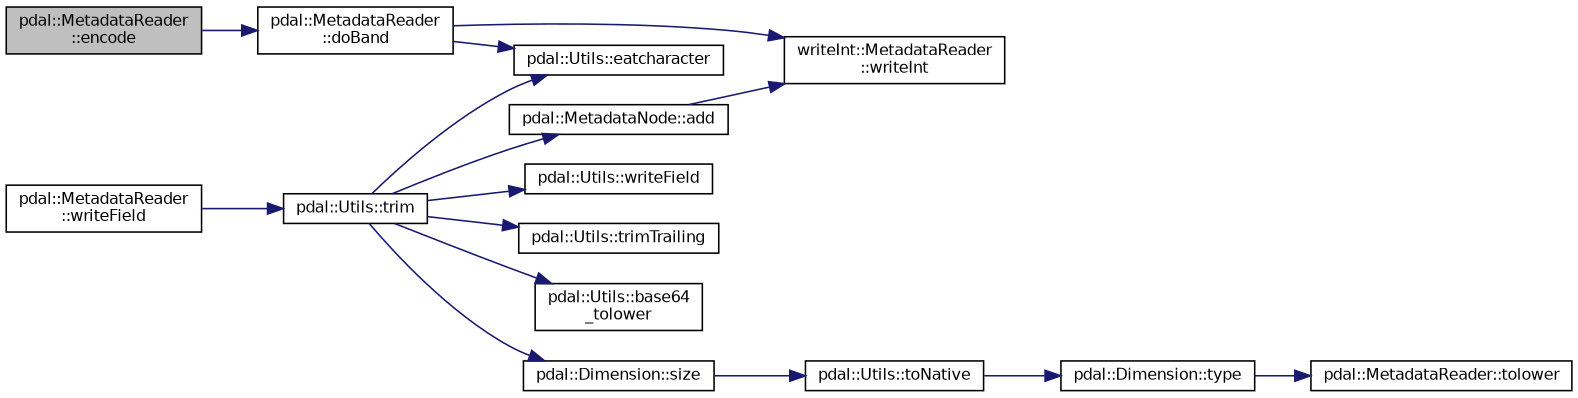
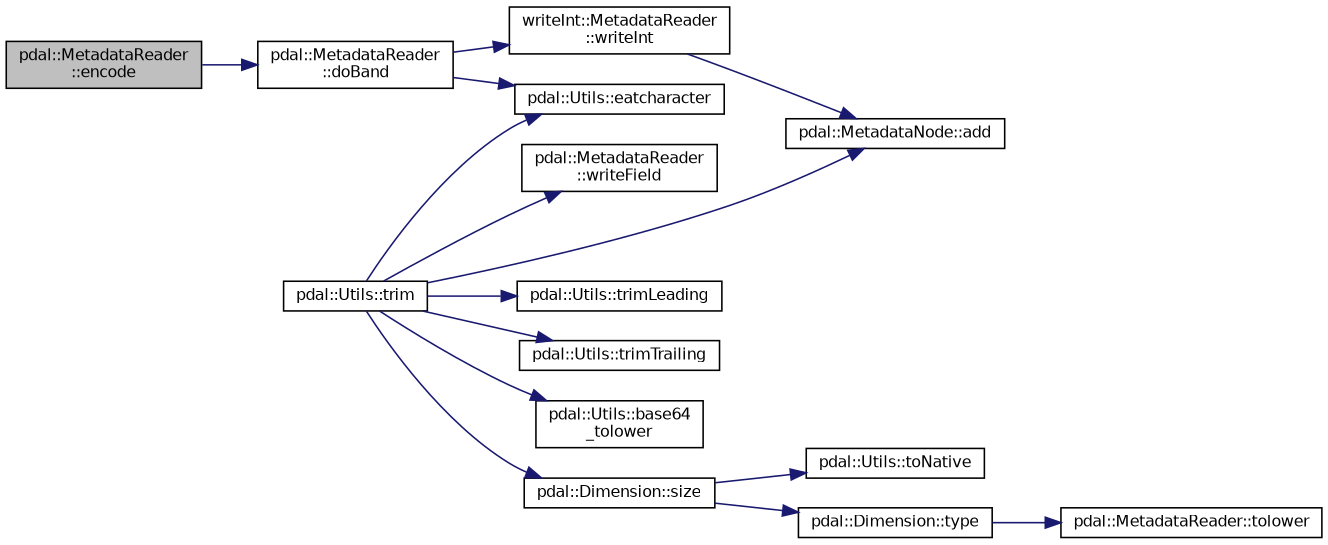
edge "pdal::MetadataNode::add" -> "writeInt::MetadataReader ::writeInt": reversed
node "pdal::Utils::writeField": label "pdal::Utils::writeField" -> "pdal::Utils::trimLeading"
edge "pdal::MetadataReader ::writeField" -> "pdal::Utils::trim": reversed
edge "pdal::Utils::toNative" -> "pdal::Dimension::type": now "pdal::Dimension::size" -> "pdal::Dimension::type"
